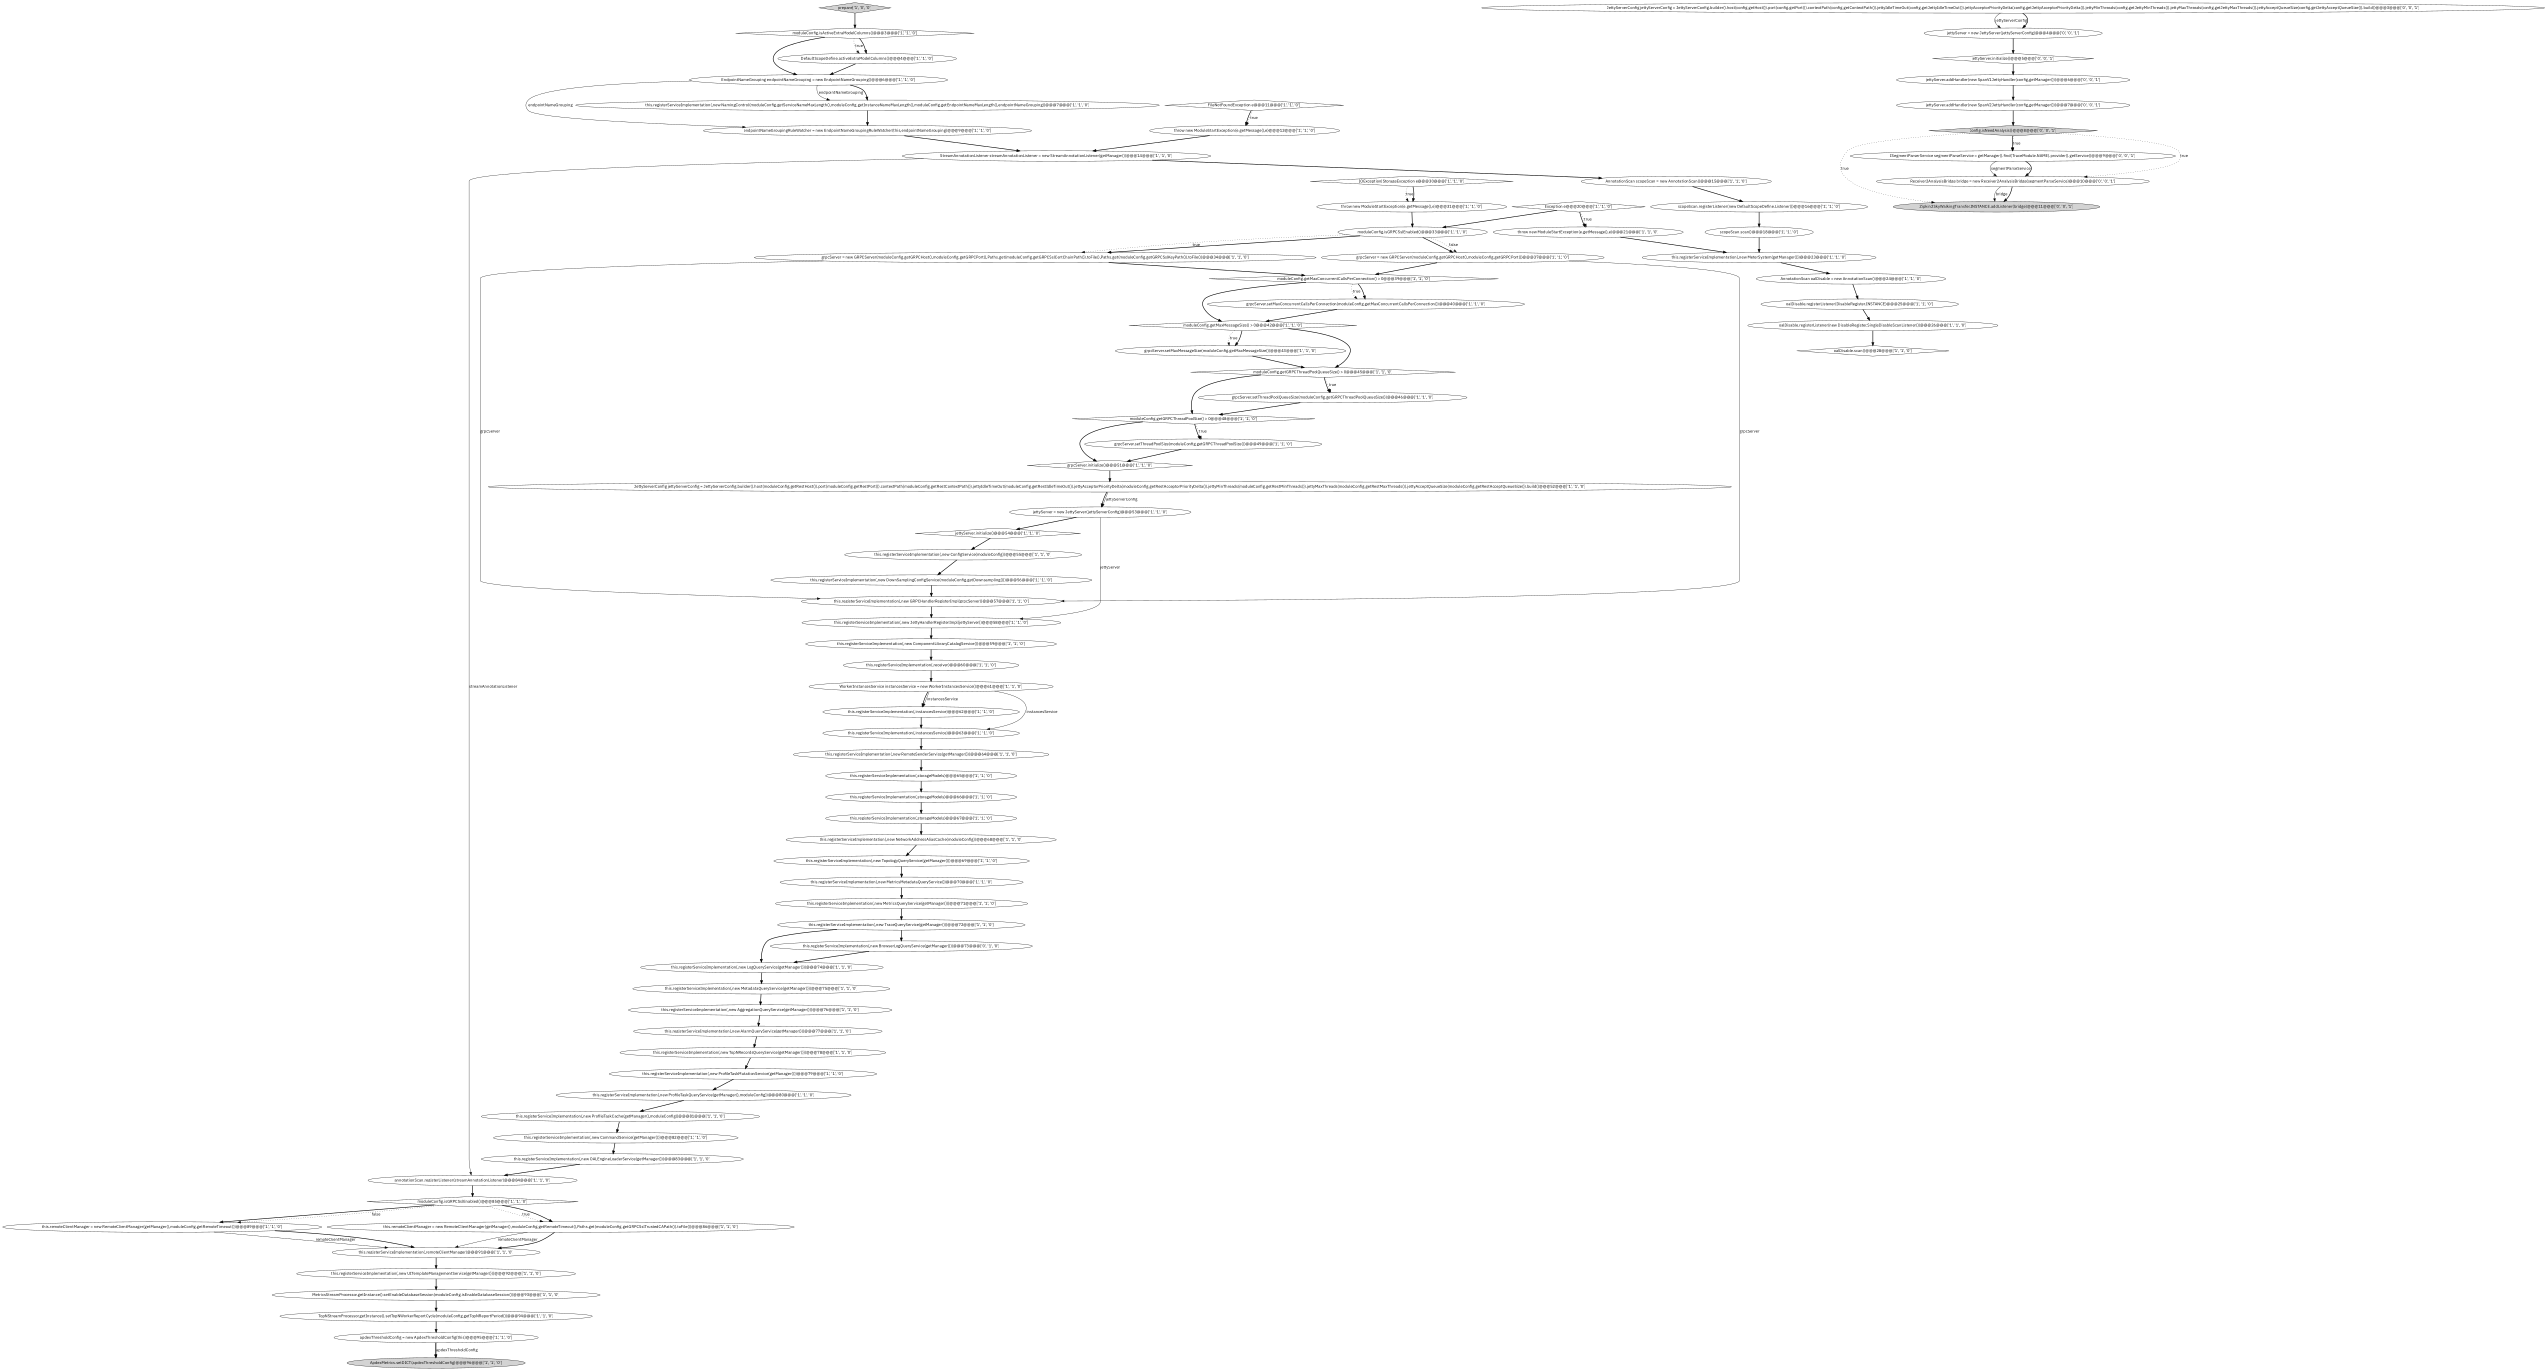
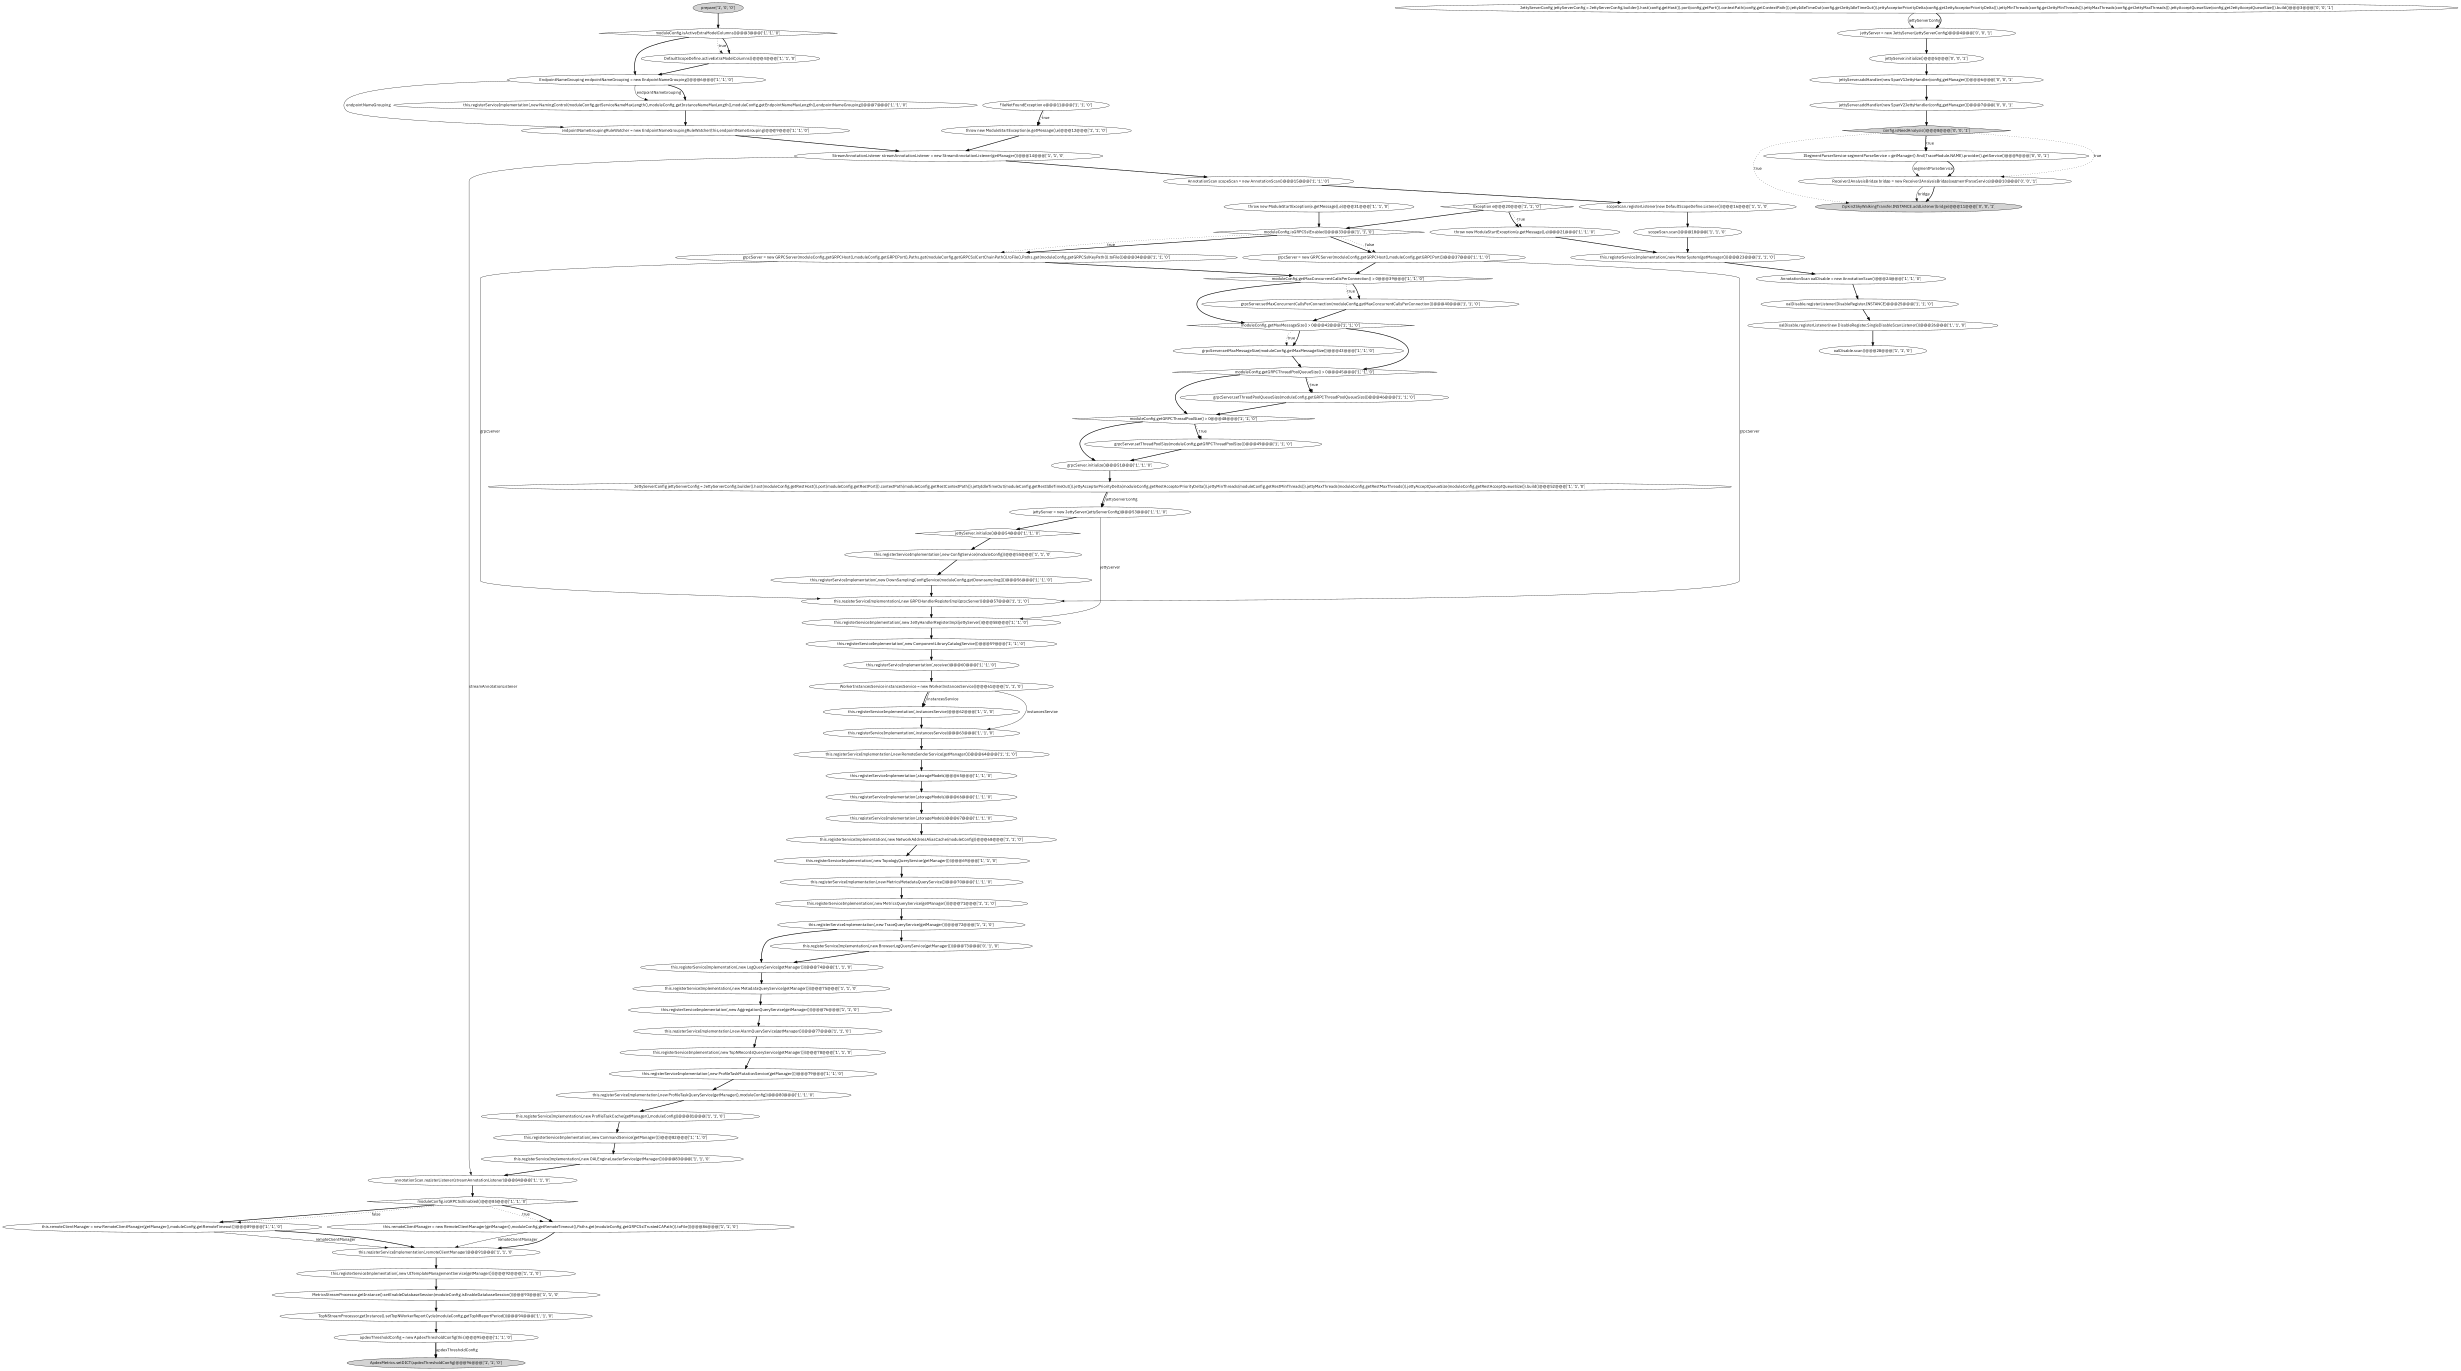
node "prepare['1', '0', '0']": shape diamond -> ellipse
node "jettyServer.initialize()@@@5@@@['0', '0', '1']": shape diamond -> ellipse
node "FileNotFoundException e@@@11@@@['1', '1', '0']": shape diamond -> ellipse
node "IOException|StorageException e@@@30@@@['1', '1', '0']": removed
node "moduleConfig.isGRPCSslEnabled()@@@33@@@['1', '1', '0']": shape ellipse -> diamond
node "oalDisable.scan()@@@28@@@['1', '1', '0']": shape diamond -> ellipse
node "grpcServer.initialize()@@@51@@@['1', '1', '0']": shape diamond -> ellipse
